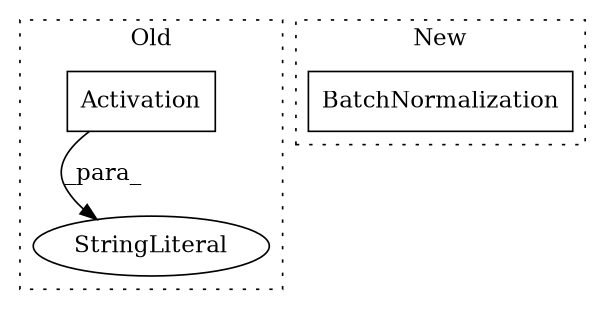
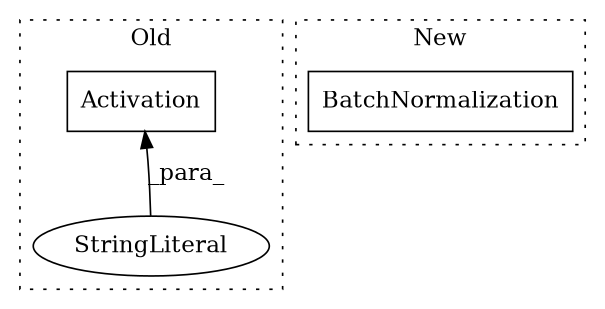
edge "Activation" -> "StringLiteral": reversed
